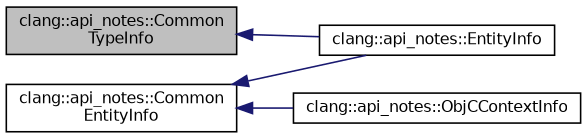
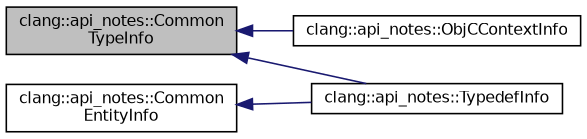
node "clang::api_notes::EntityInfo": label "clang::api_notes::EntityInfo" -> "clang::api_notes::TypedefInfo"
edge "clang::api_notes::ObjCContextInfo" -> "clang::api_notes::Common EntityInfo": now "clang::api_notes::ObjCContextInfo" -> "clang::api_notes::Common TypeInfo"
